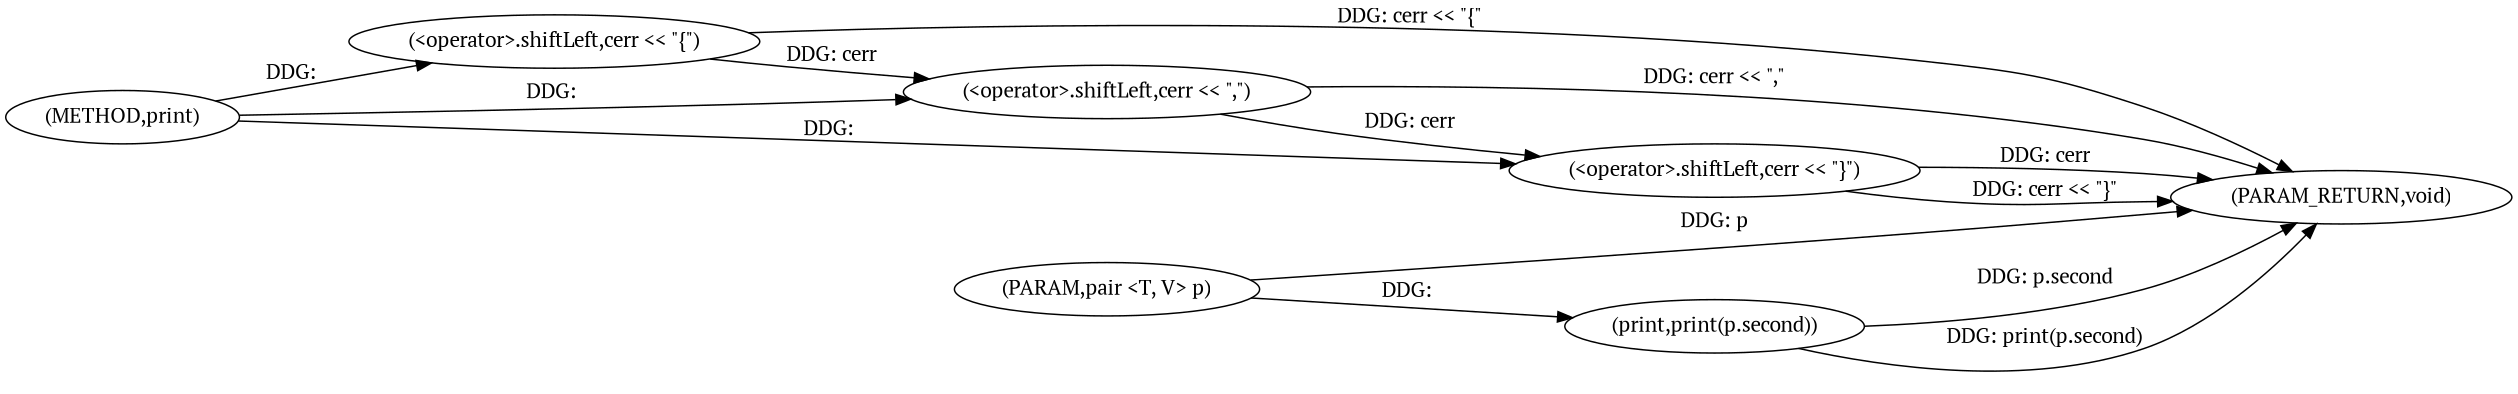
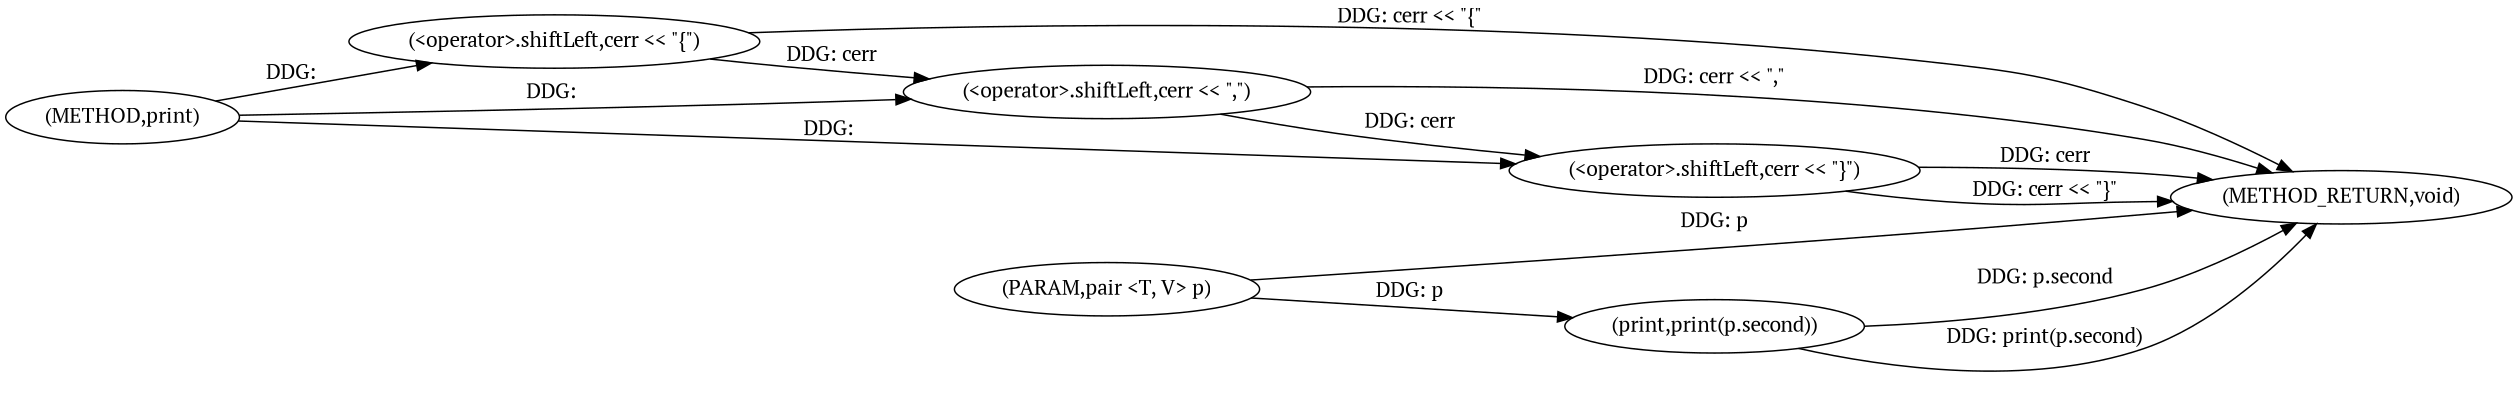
node "(PARAM_RETURN,void)": label "(PARAM_RETURN,void)" -> "(METHOD_RETURN,void)"
edge "(PARAM,pair <T, V> p)" -> "(print,print(p.second))": label "DDG: " -> "DDG: p"
